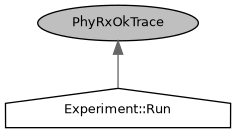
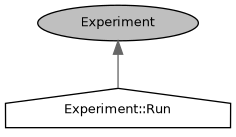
node "PhyRxOkTrace": label "PhyRxOkTrace" -> "Experiment"
